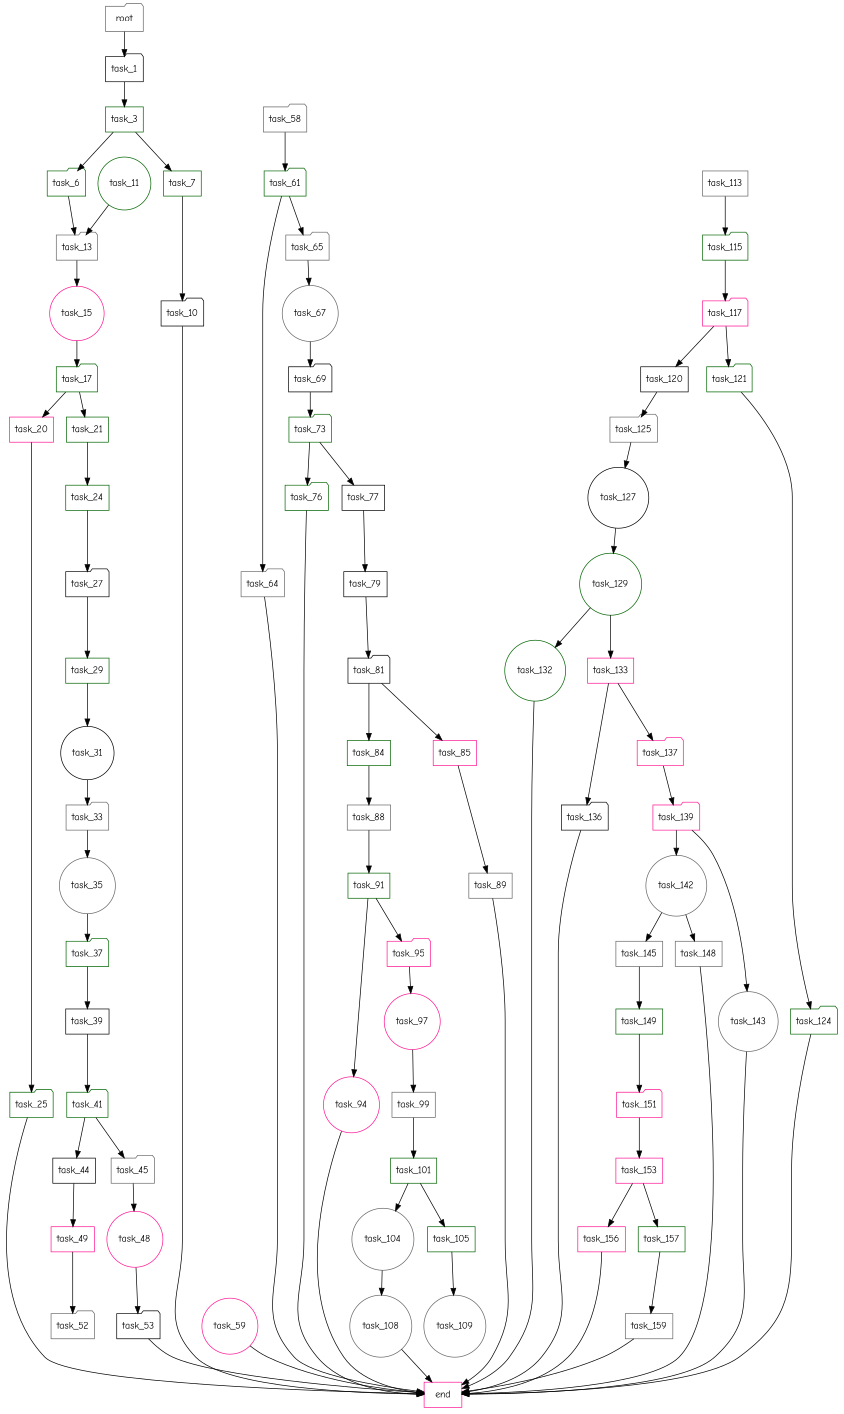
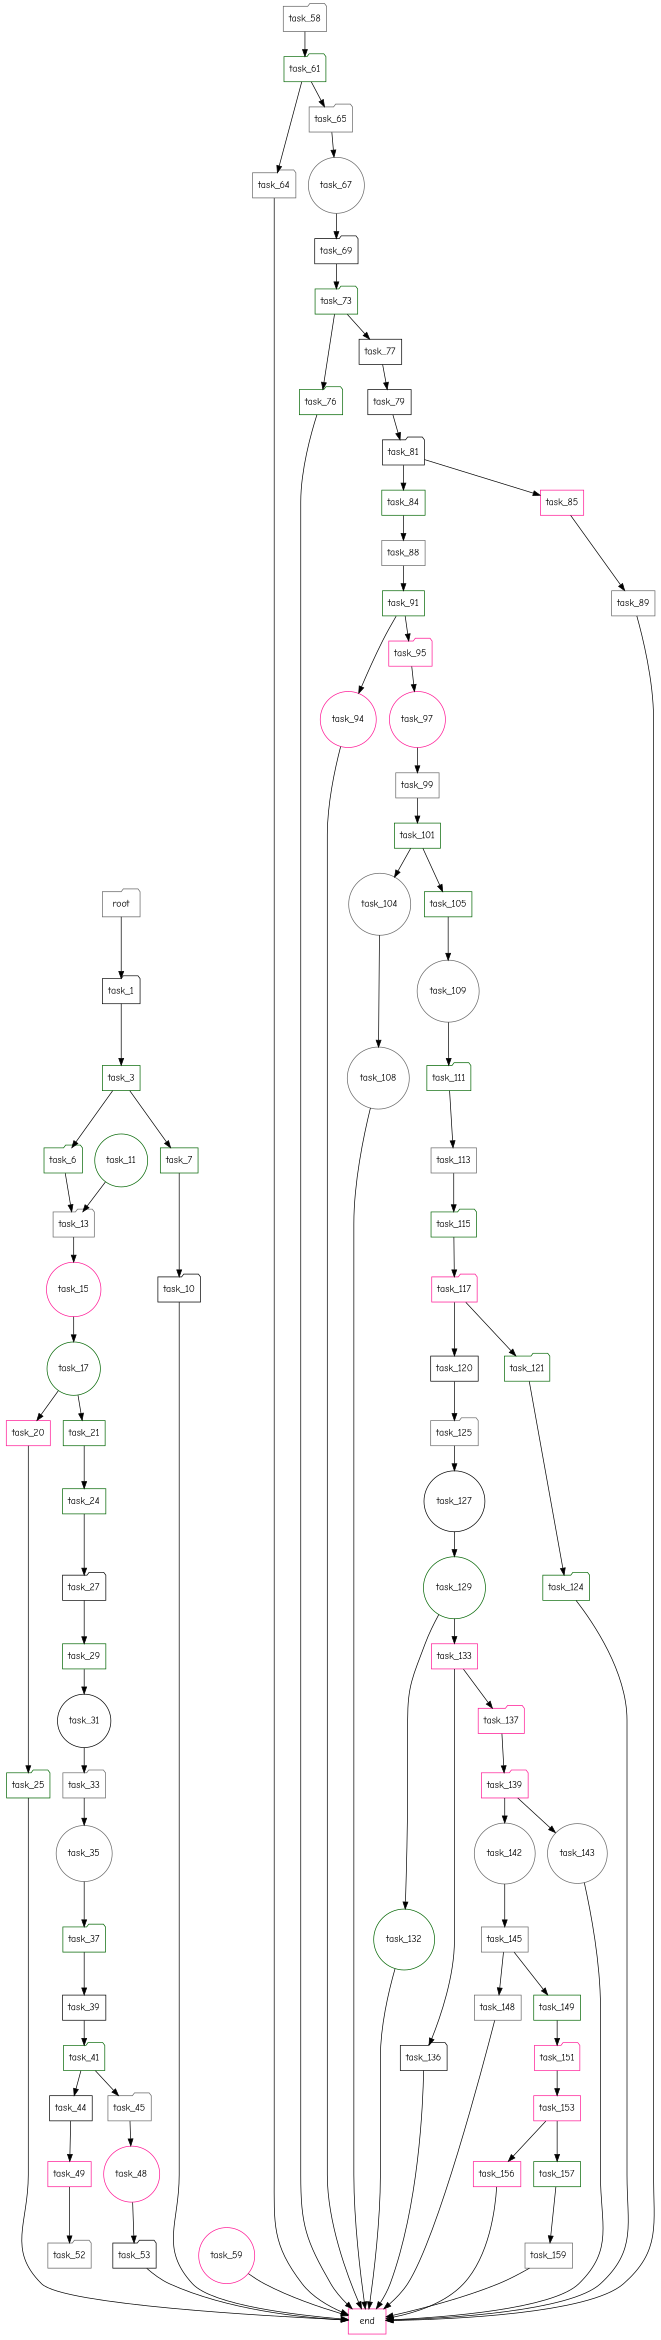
node "task_17": shape folder -> circle
edge "task_142" -> "task_148": now "task_145" -> "task_148"
node "task_111": added
